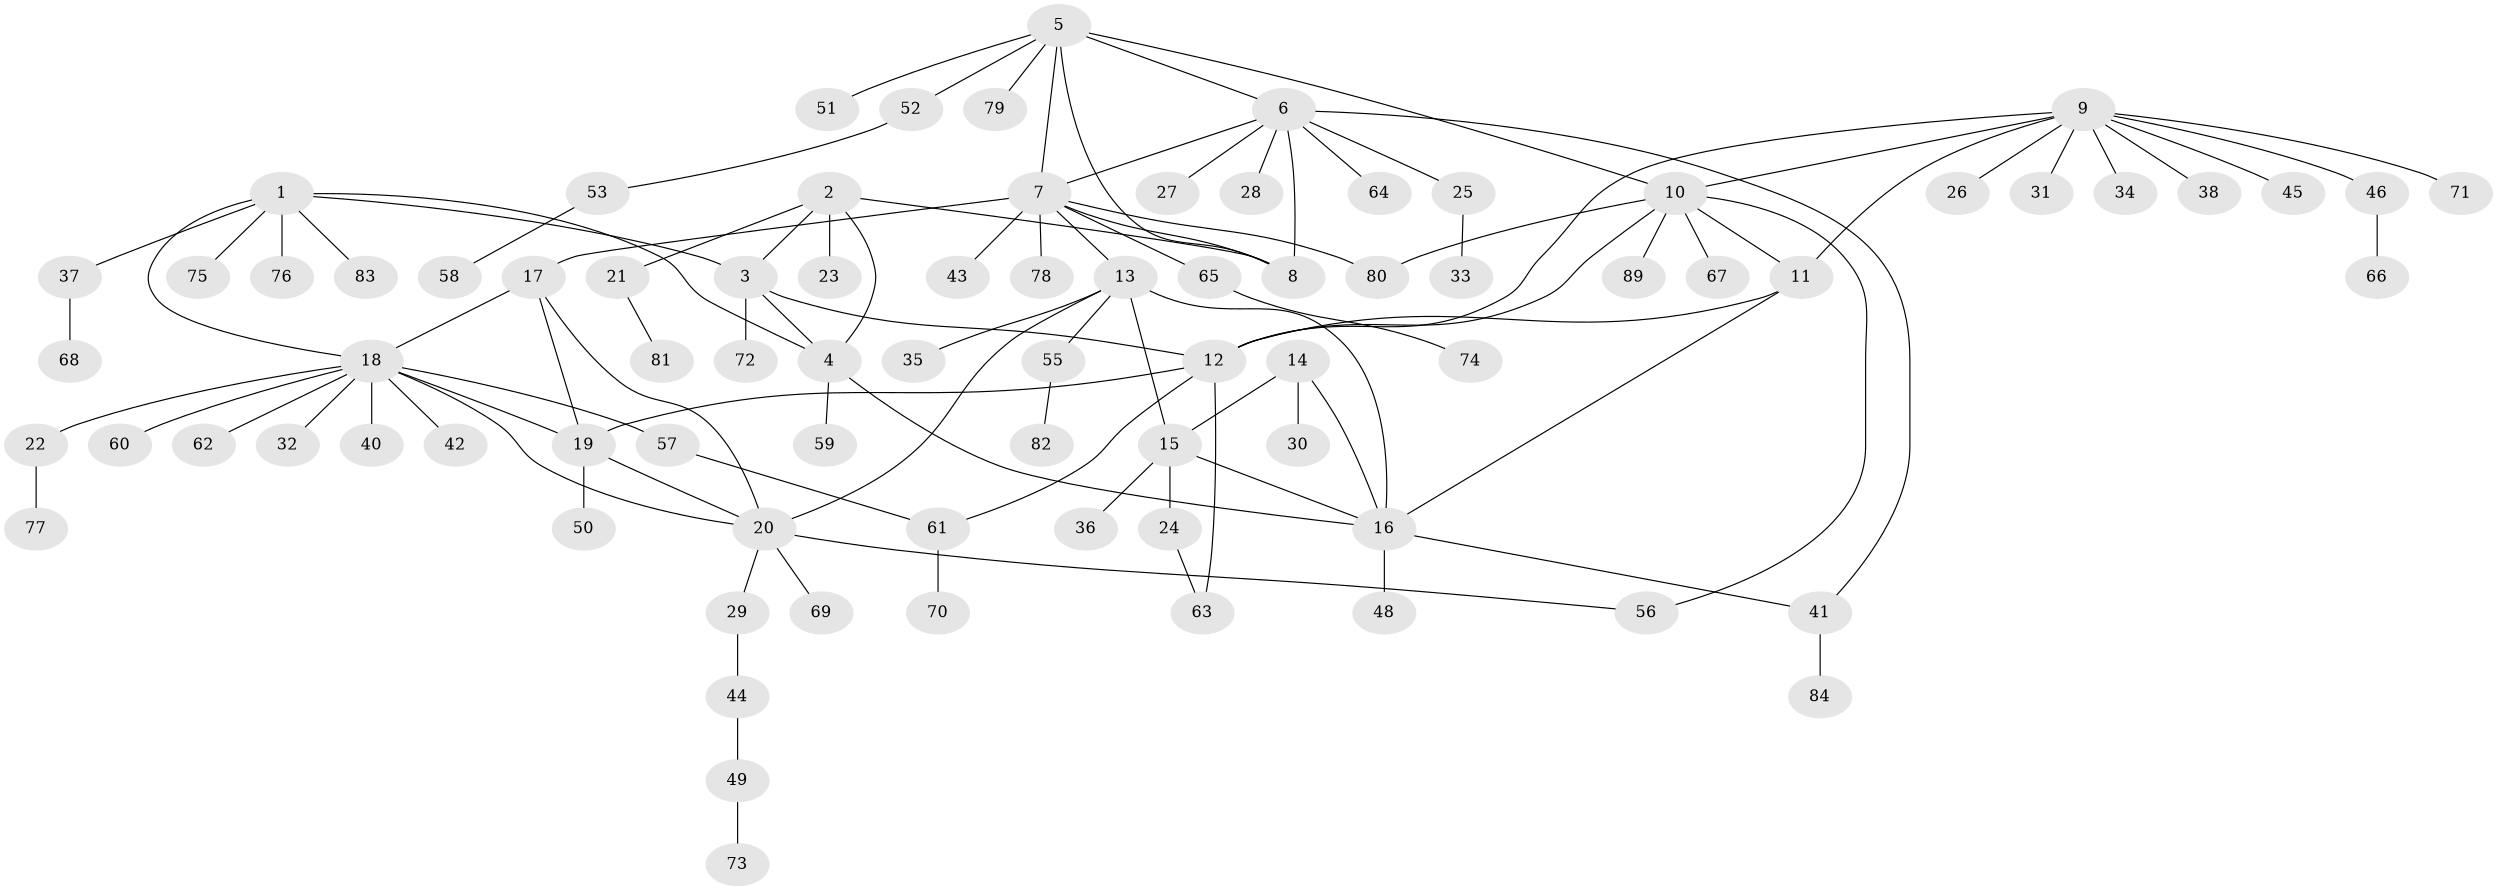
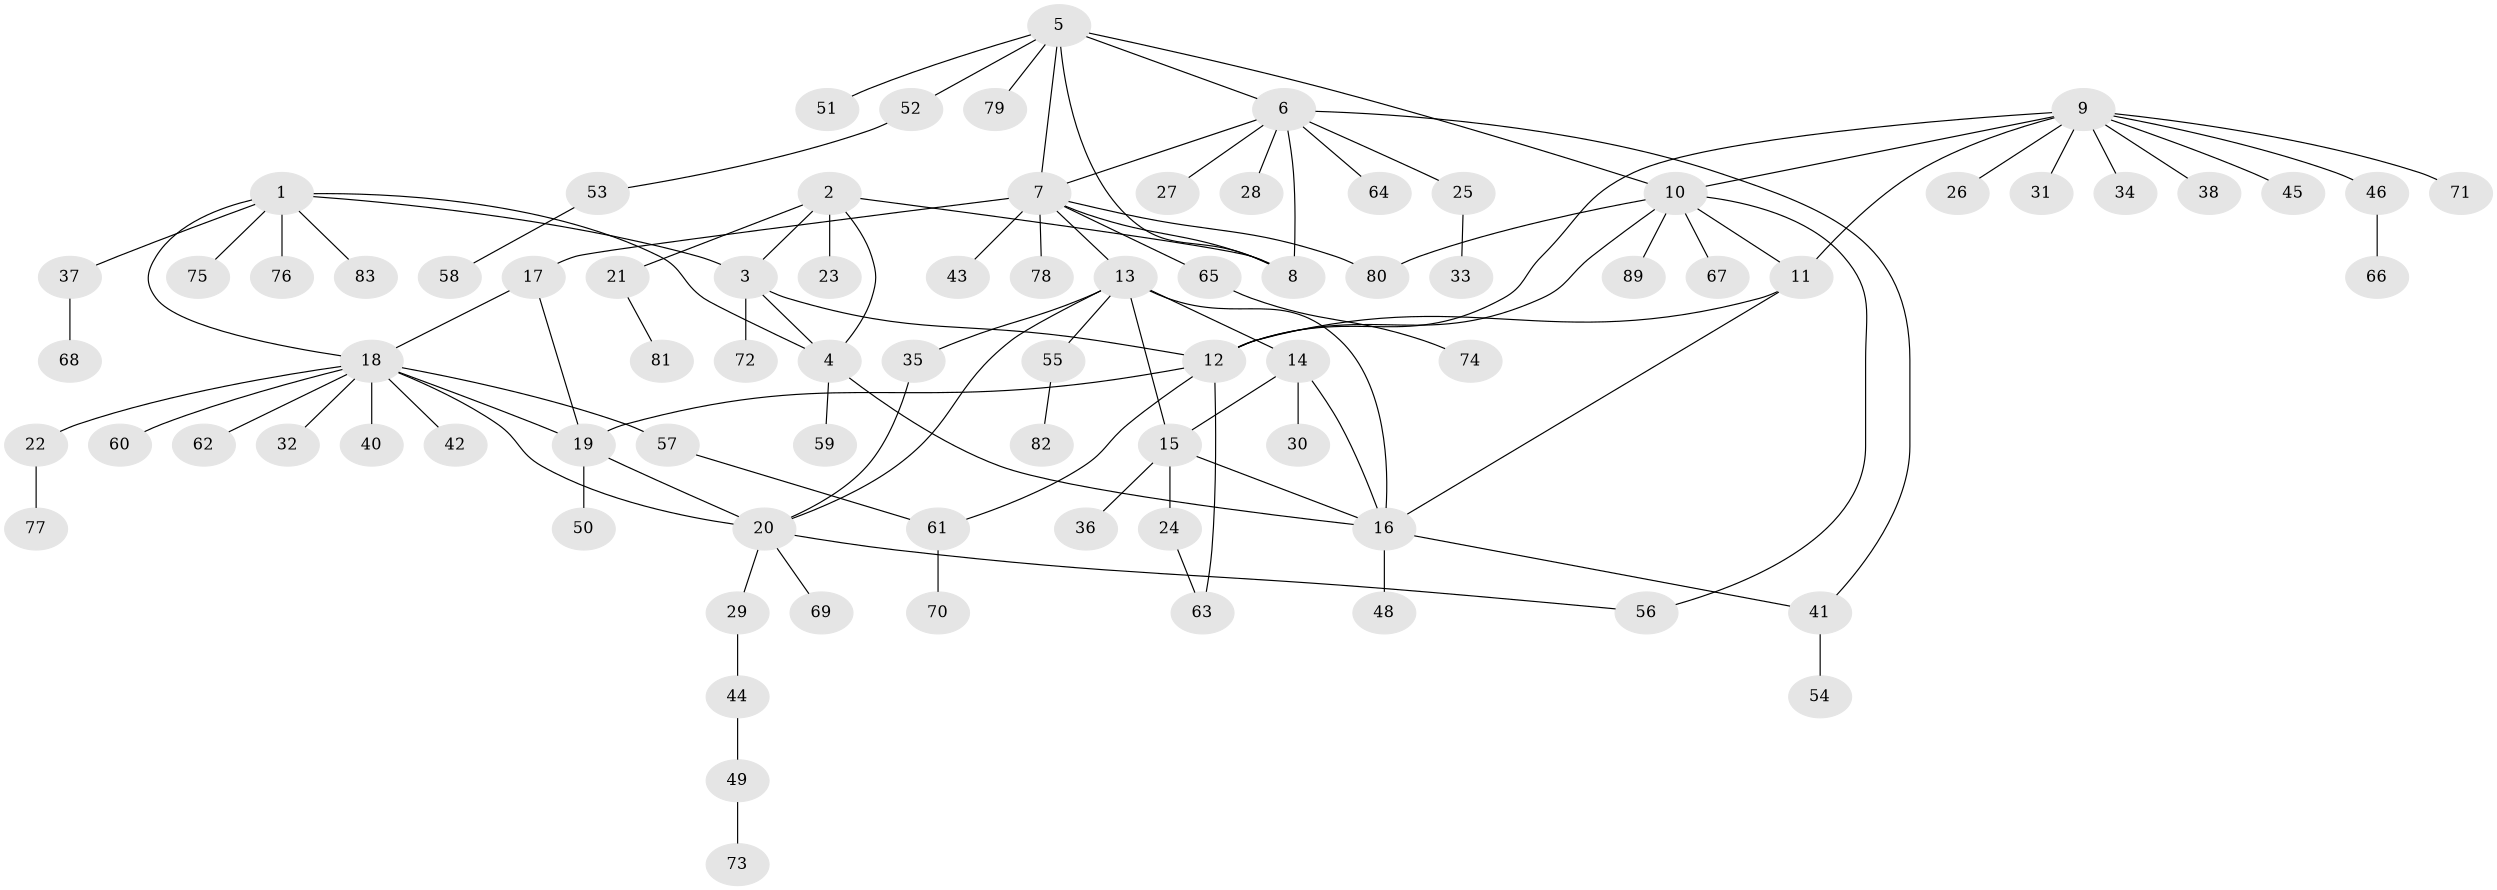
edge "13" -- "14": added
edge "17" -- "20": now "35" -- "20"
node "84": label "84" -> "54"
